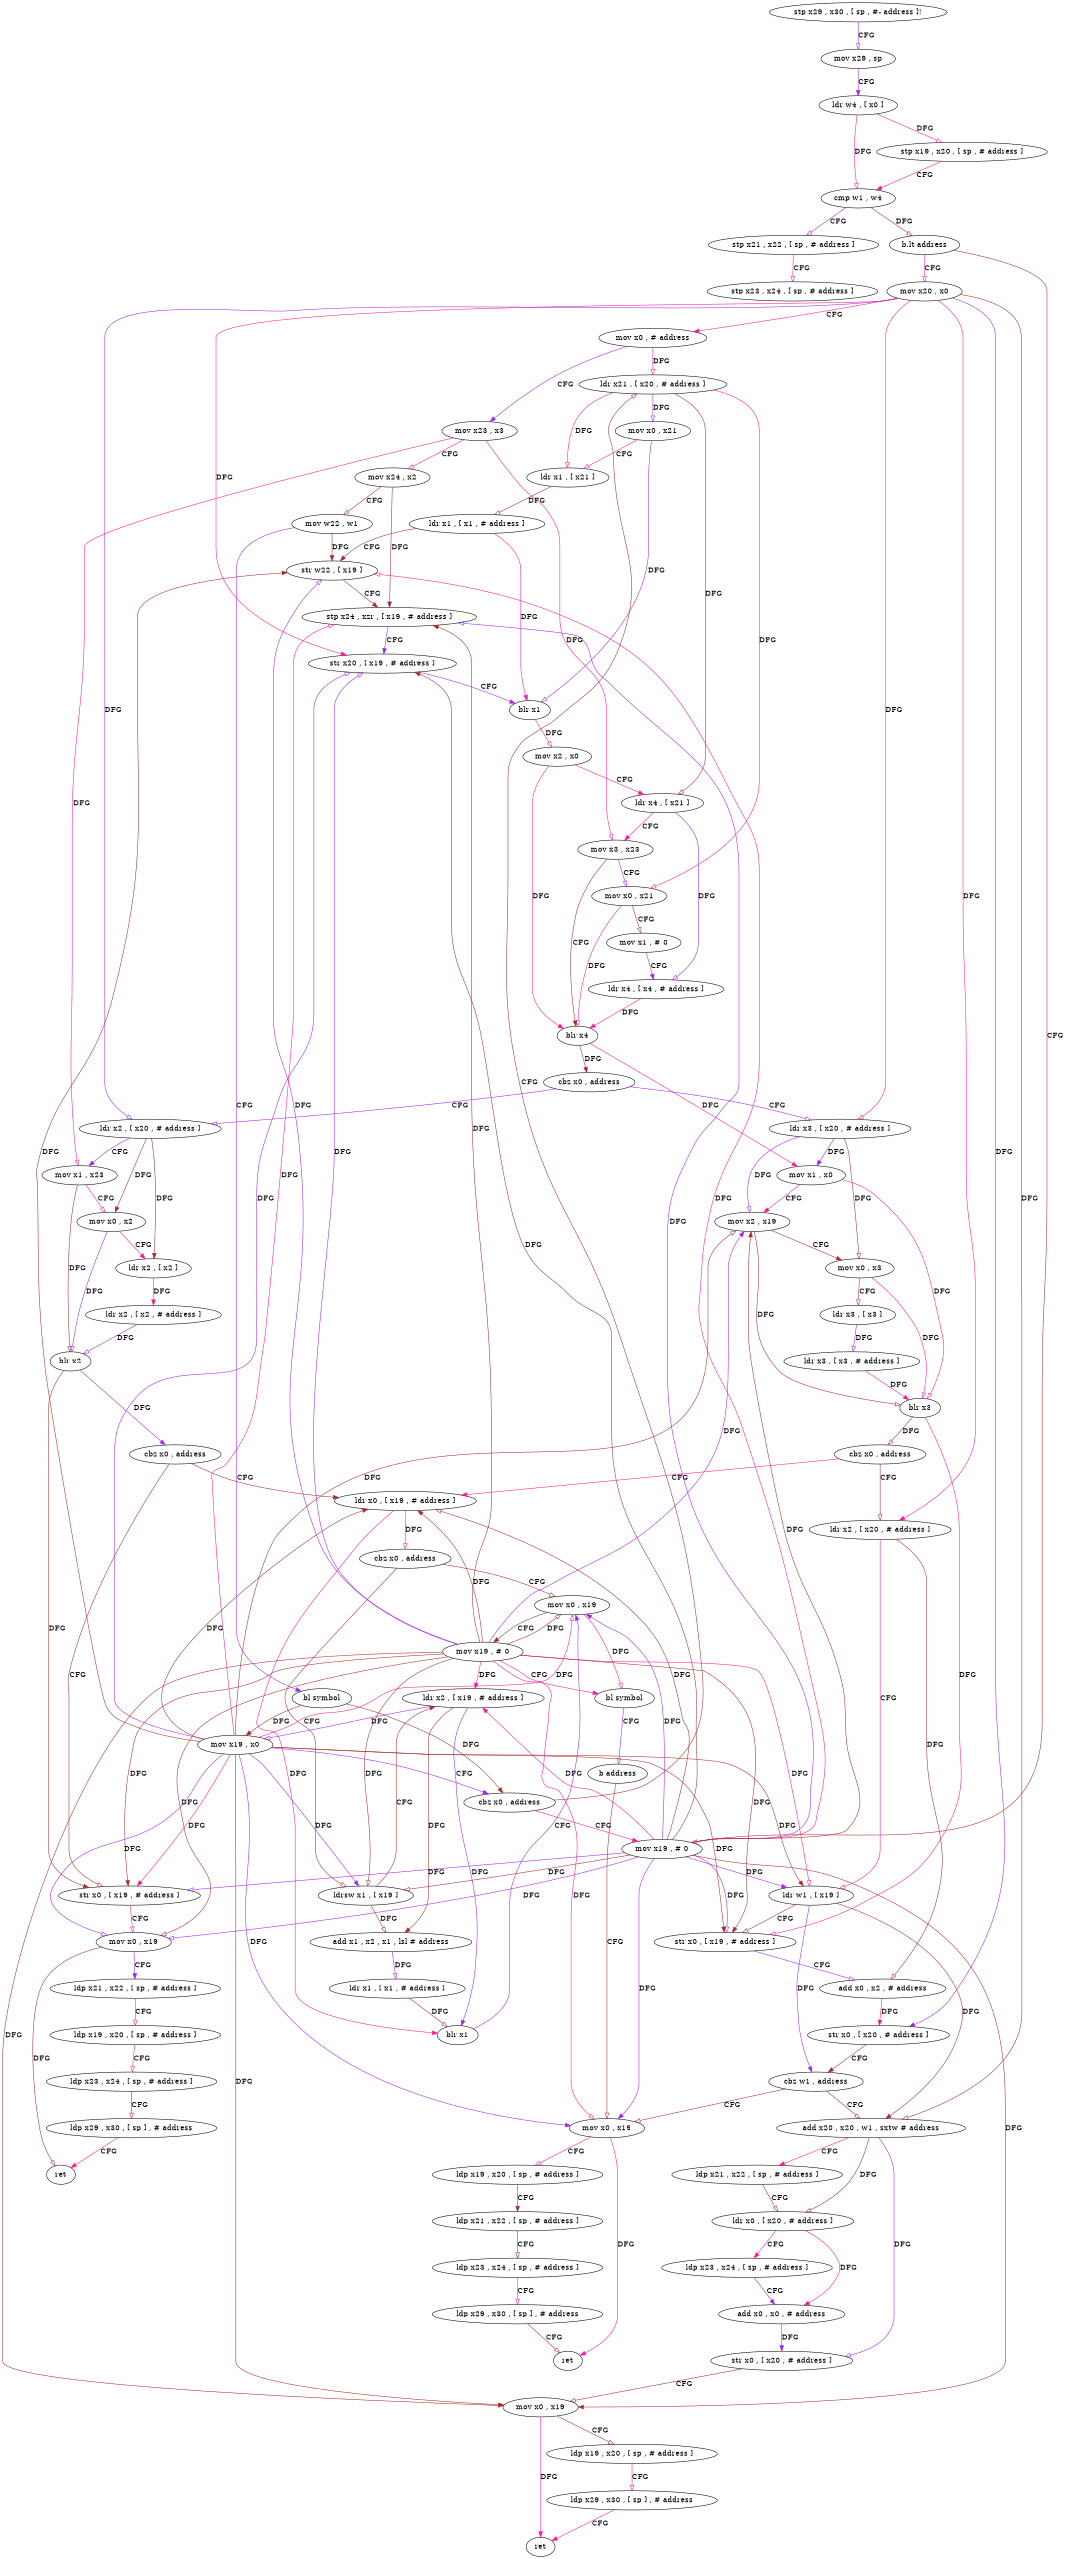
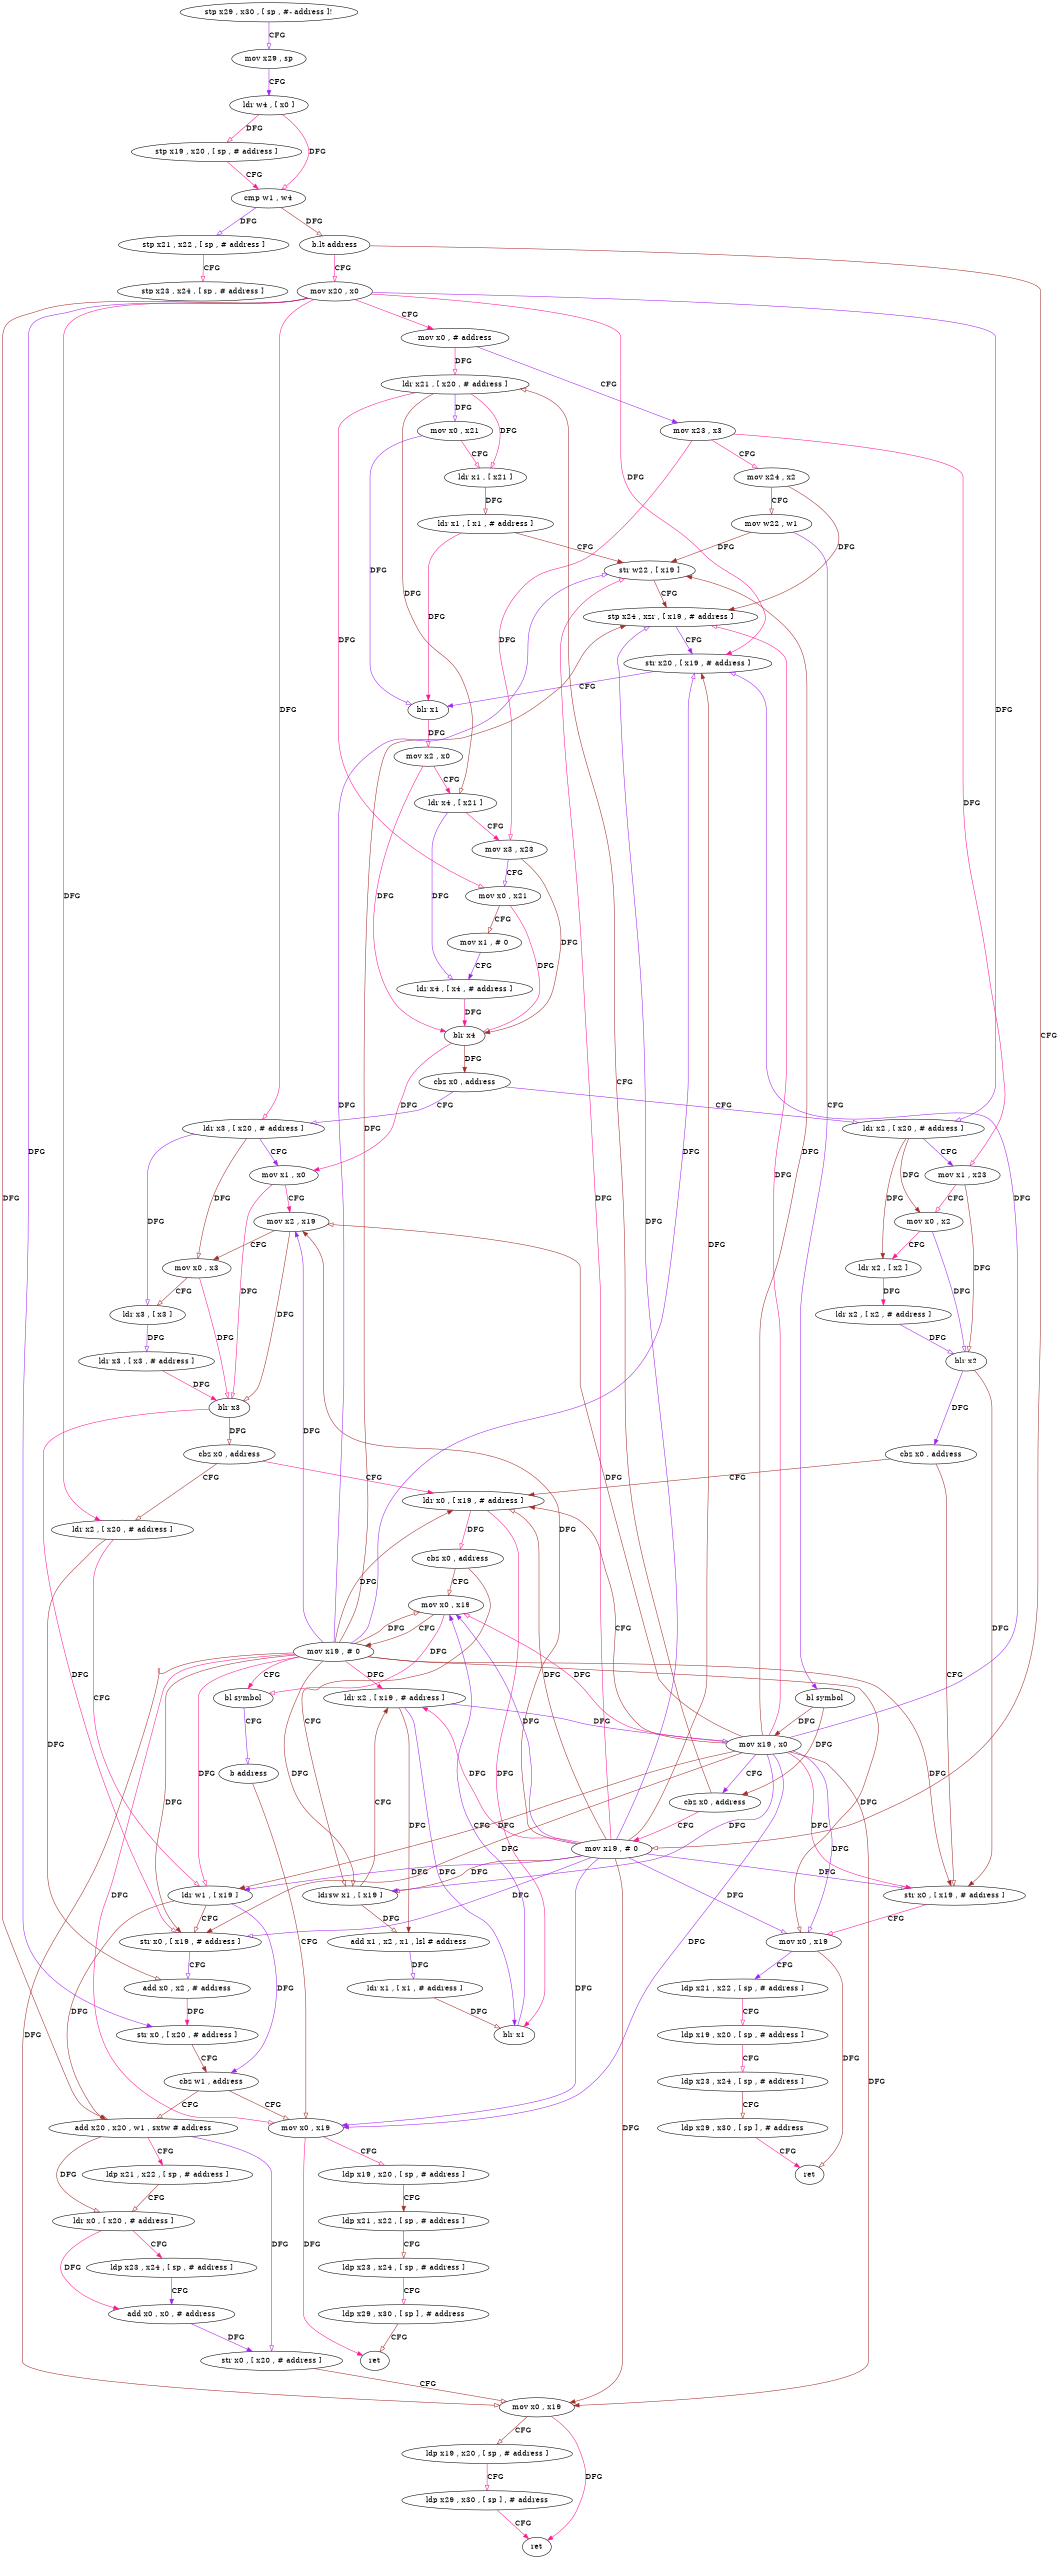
edge "cmp w1 , w4" -> "stp x21 , x22 , [ sp , # address ]": label "CFG" -> "DFG"
edge "mov x3 , x23" -> "blr x4": label "CFG" -> "DFG"
edge "ldr x3 , [ x20 , # address ]" -> "mov x1 , x0": label "DFG" -> "CFG"
edge "ldr x3 , [ x20 , # address ]" -> "mov x2 , x19": now "ldr x3 , [ x20 , # address ]" -> "ldr x3 , [ x3 ]"
edge "mov x19 , x0" -> "ldr x0 , [ x19 , # address ]": label "DFG" -> "CFG"
